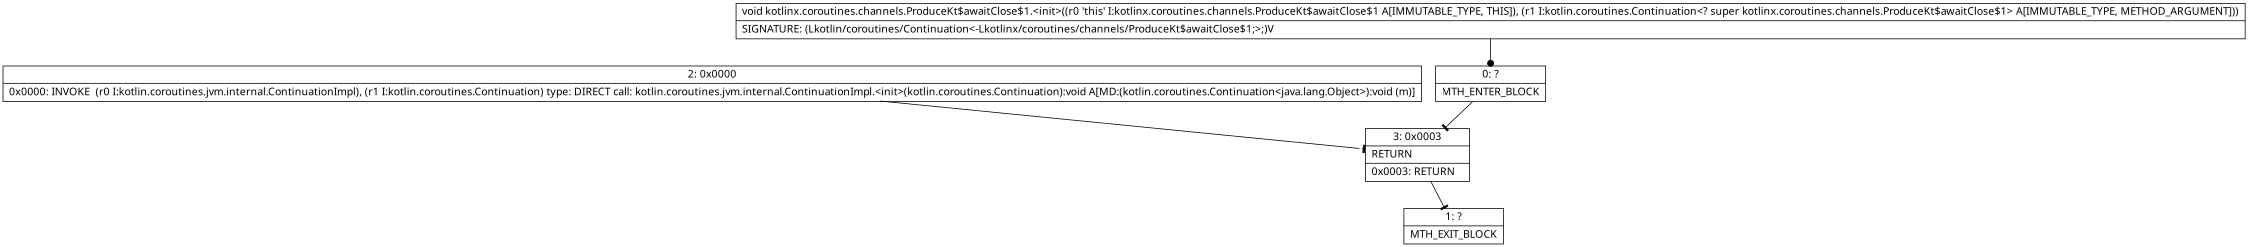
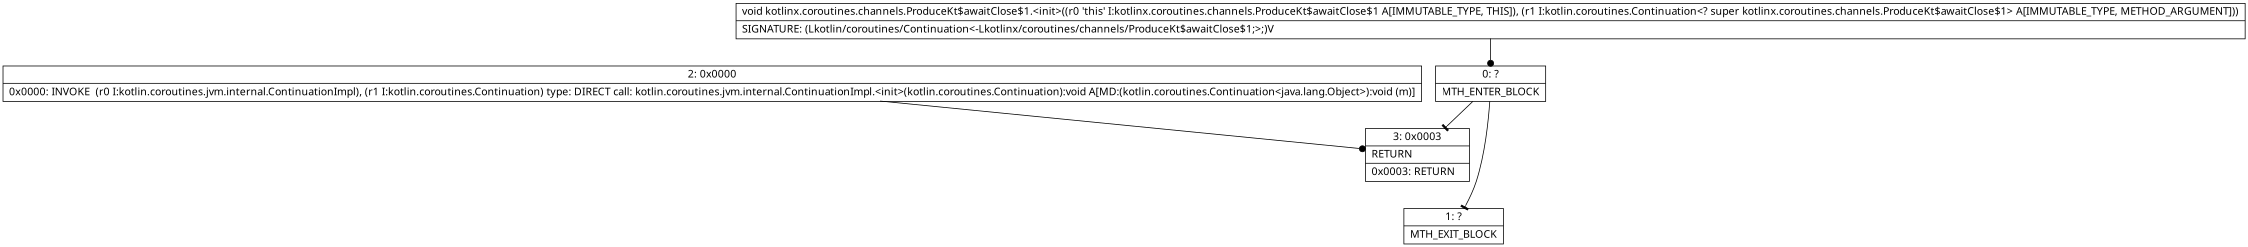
edge "2: 0x0000" -> "3: 0x0003": arrowhead tee -> dot
edge "3: 0x0003" -> "1: ?": now "0: ?" -> "1: ?"
